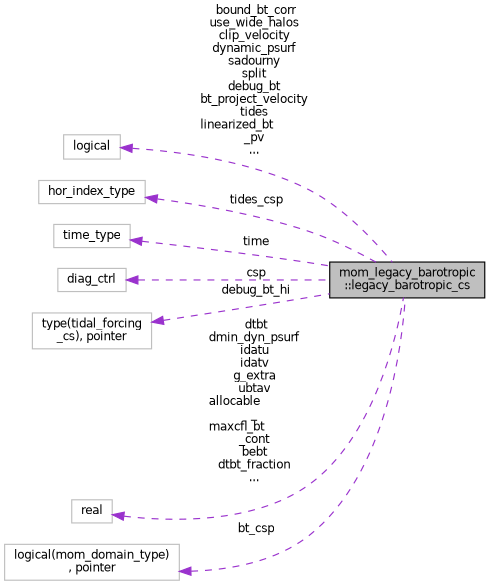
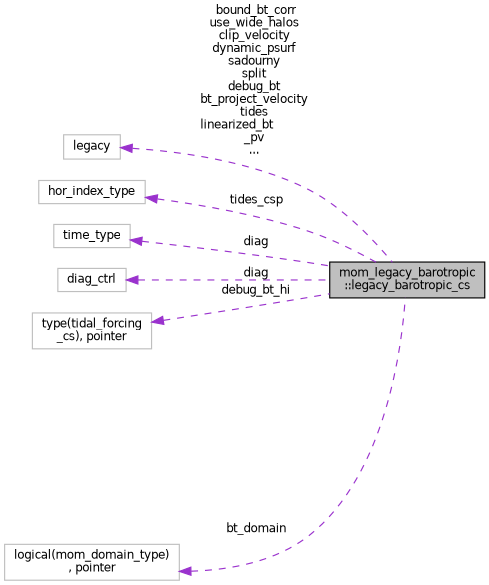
node "logical": label "logical" -> "legacy"
edge "mom_legacy_barotropic ::legacy_barotropic_cs" -> "time_type": label " time" -> " diag"
edge "mom_legacy_barotropic ::legacy_barotropic_cs" -> "diag_ctrl": label " csp" -> " diag"
node "real": removed
edge "mom_legacy_barotropic ::legacy_barotropic_cs" -> "logical(mom_domain_type) , pointer": label " bt_csp" -> " bt_domain"
